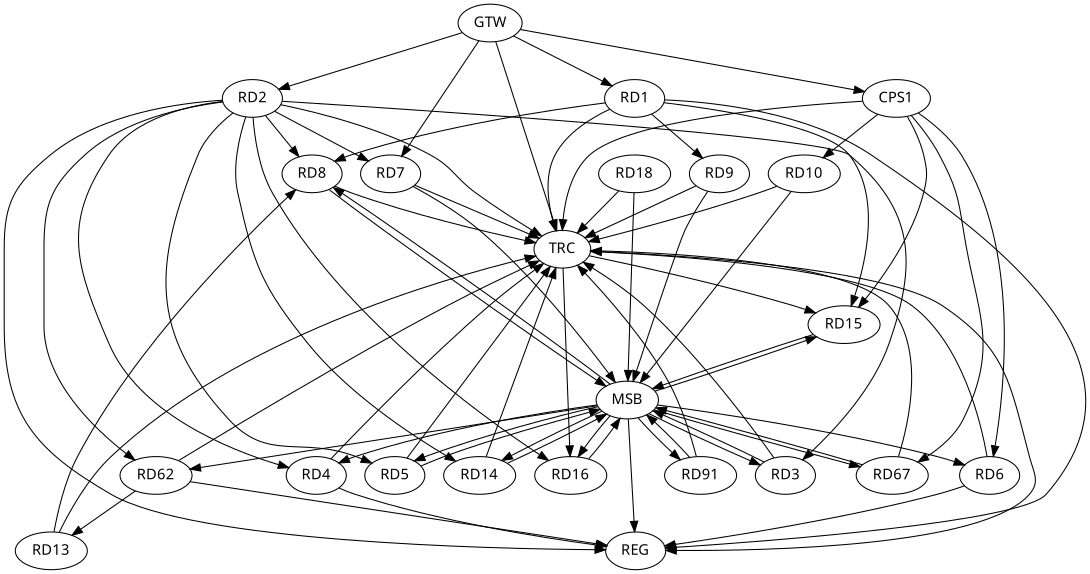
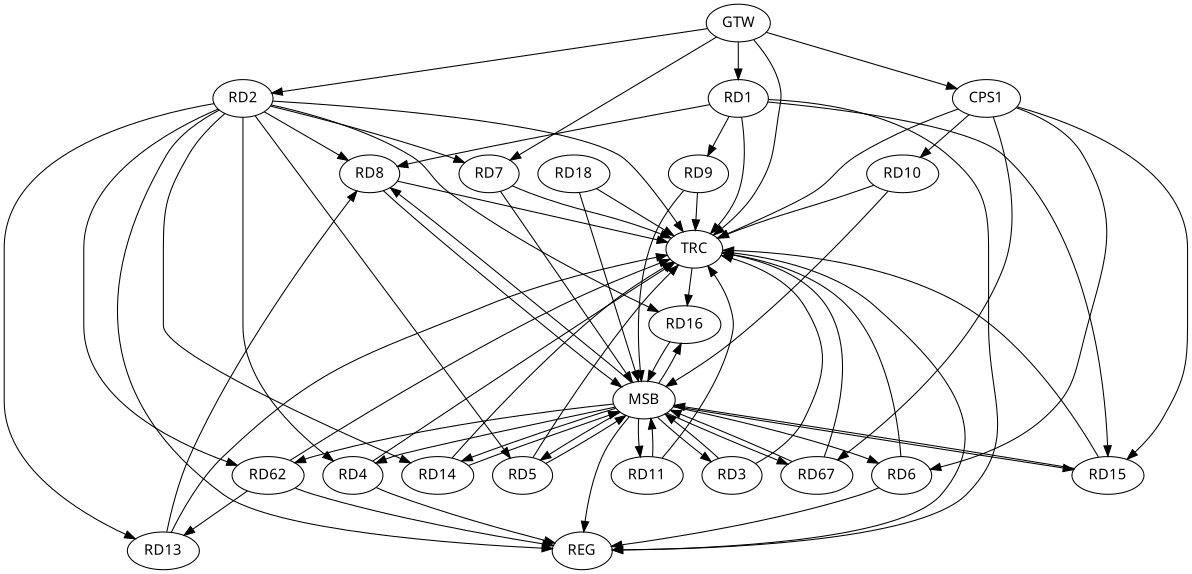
edge "RD2" -> "RD3": now "RD2" -> "RD13"
edge "TRC" -> "RD15": reversed
node "RD91": label "RD91" -> "RD11"
